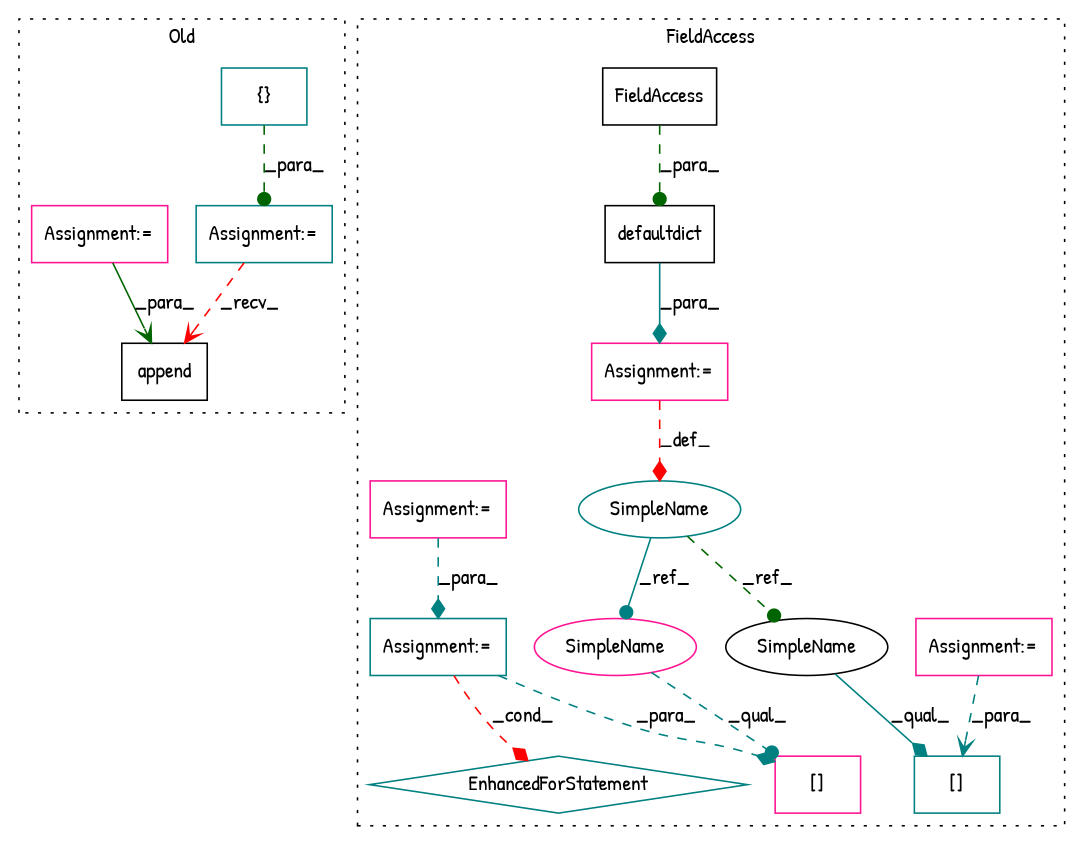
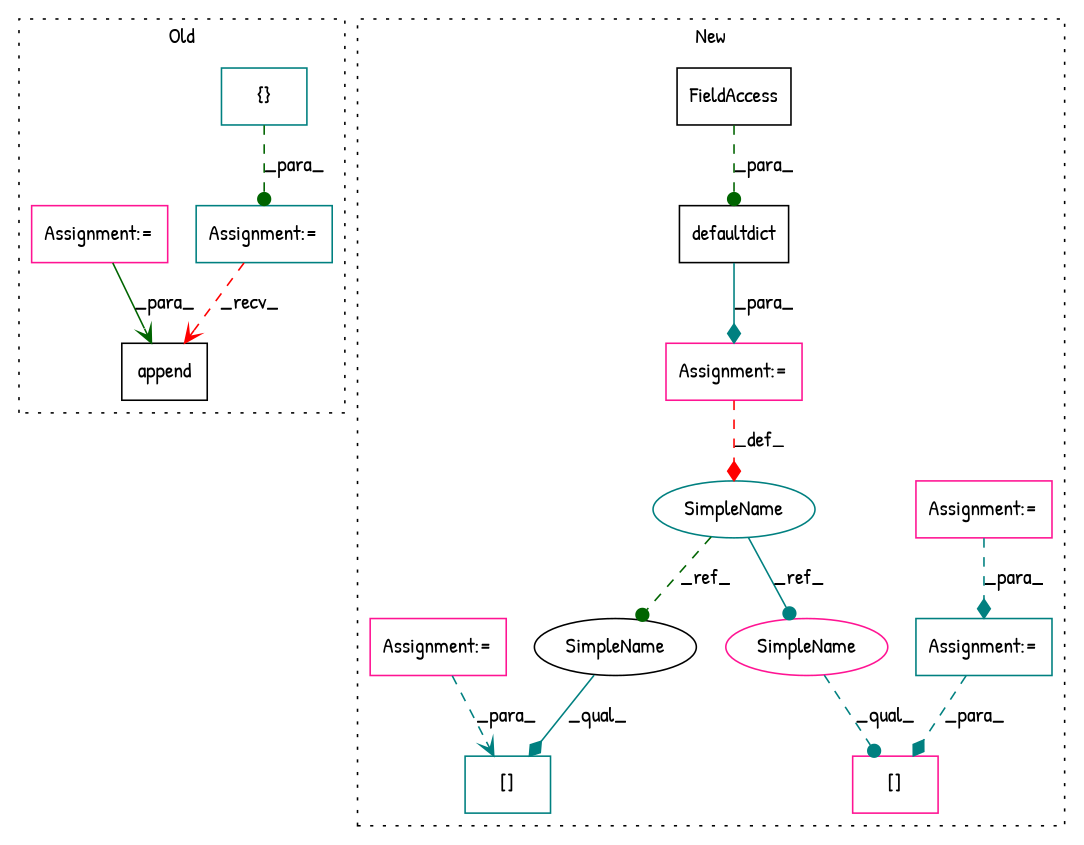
cluster "FieldAccess": label "FieldAccess" -> "New"
node "EnhancedForStatement": removed
